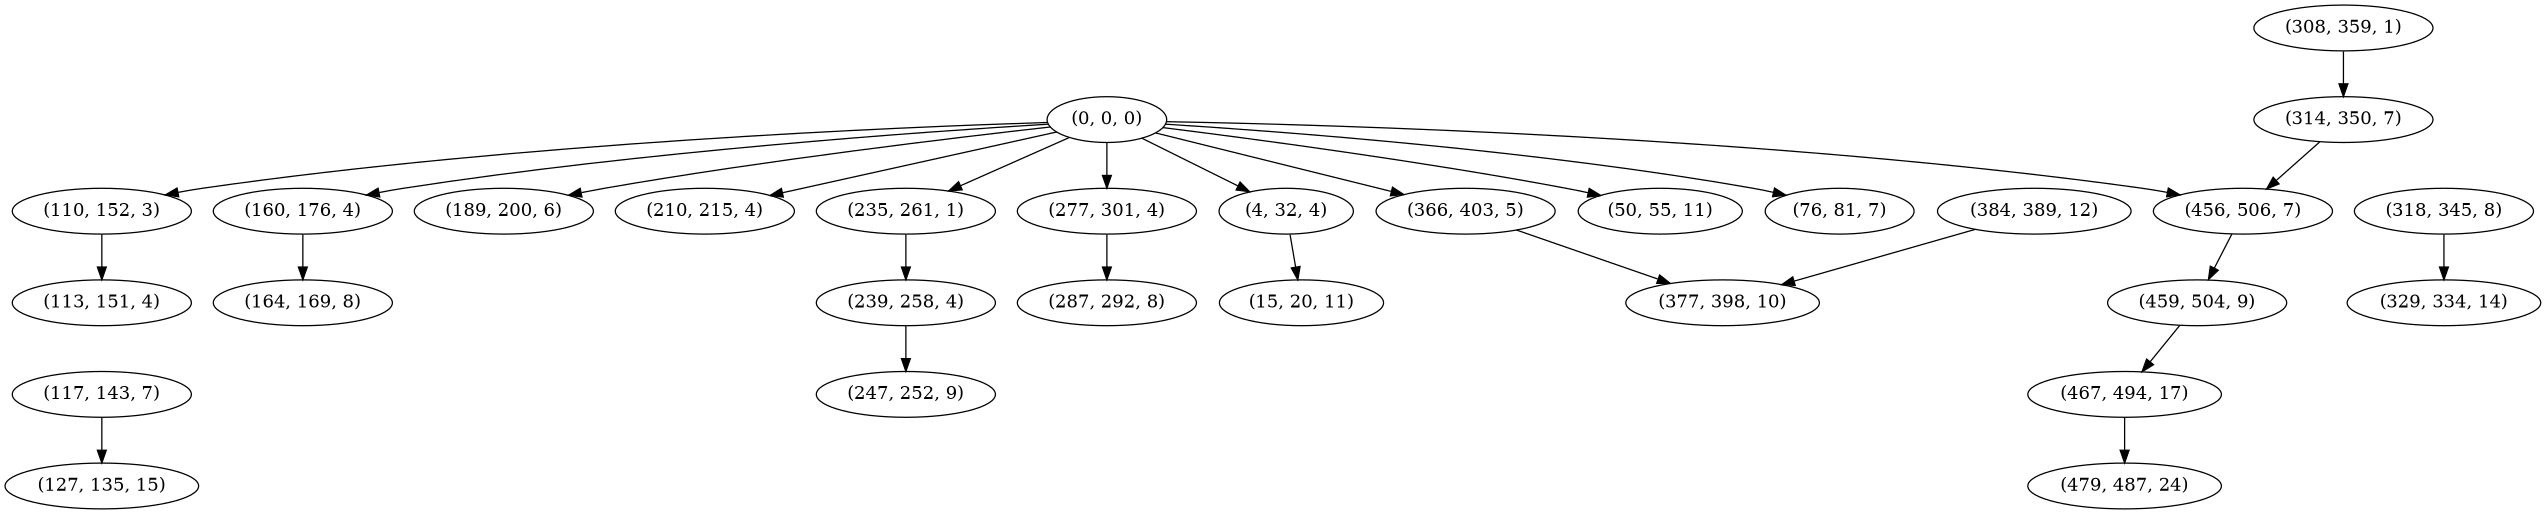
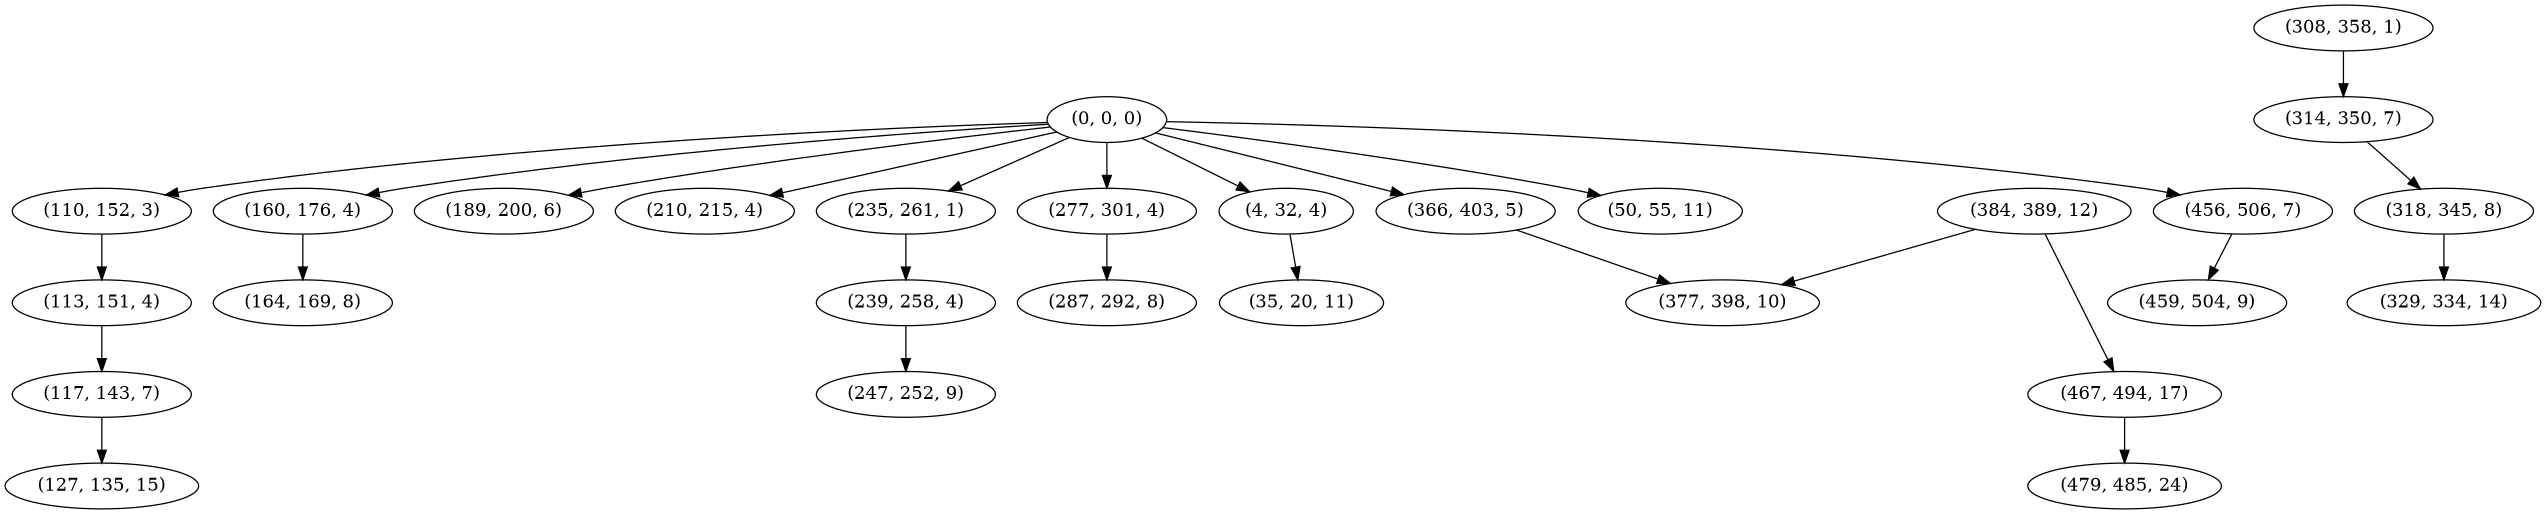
node "(308, 359, 1)": label "(308, 359, 1)" -> "(308, 358, 1)"
edge "(314, 350, 7)" -> "(456, 506, 7)": now "(314, 350, 7)" -> "(318, 345, 8)"
node "(76, 81, 7)": removed
node "(15, 20, 11)": label "(15, 20, 11)" -> "(35, 20, 11)"
edge "(113, 151, 4)" -> "(117, 143, 7)": added
edge "(459, 504, 9)" -> "(467, 494, 17)": now "(384, 389, 12)" -> "(467, 494, 17)"
node "(479, 487, 24)": label "(479, 487, 24)" -> "(479, 485, 24)"
